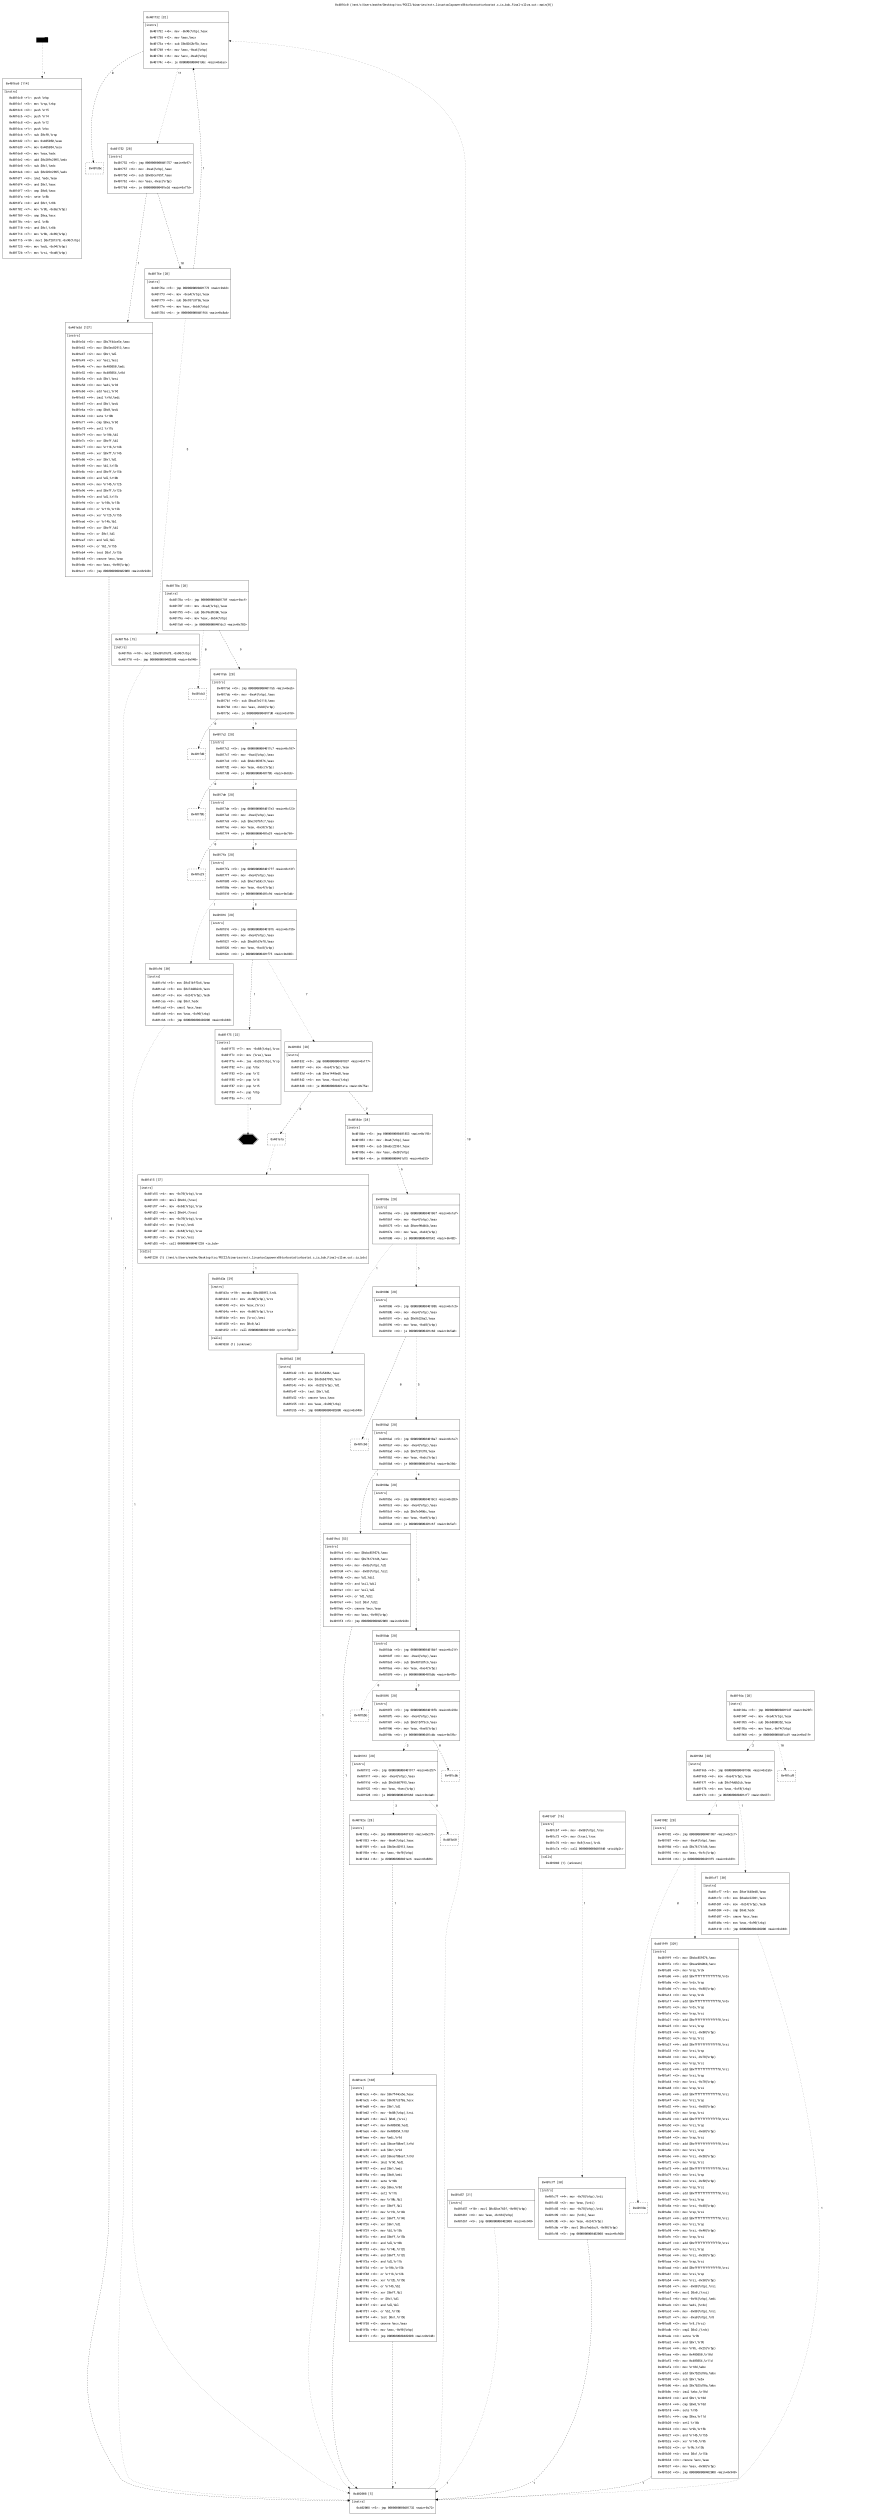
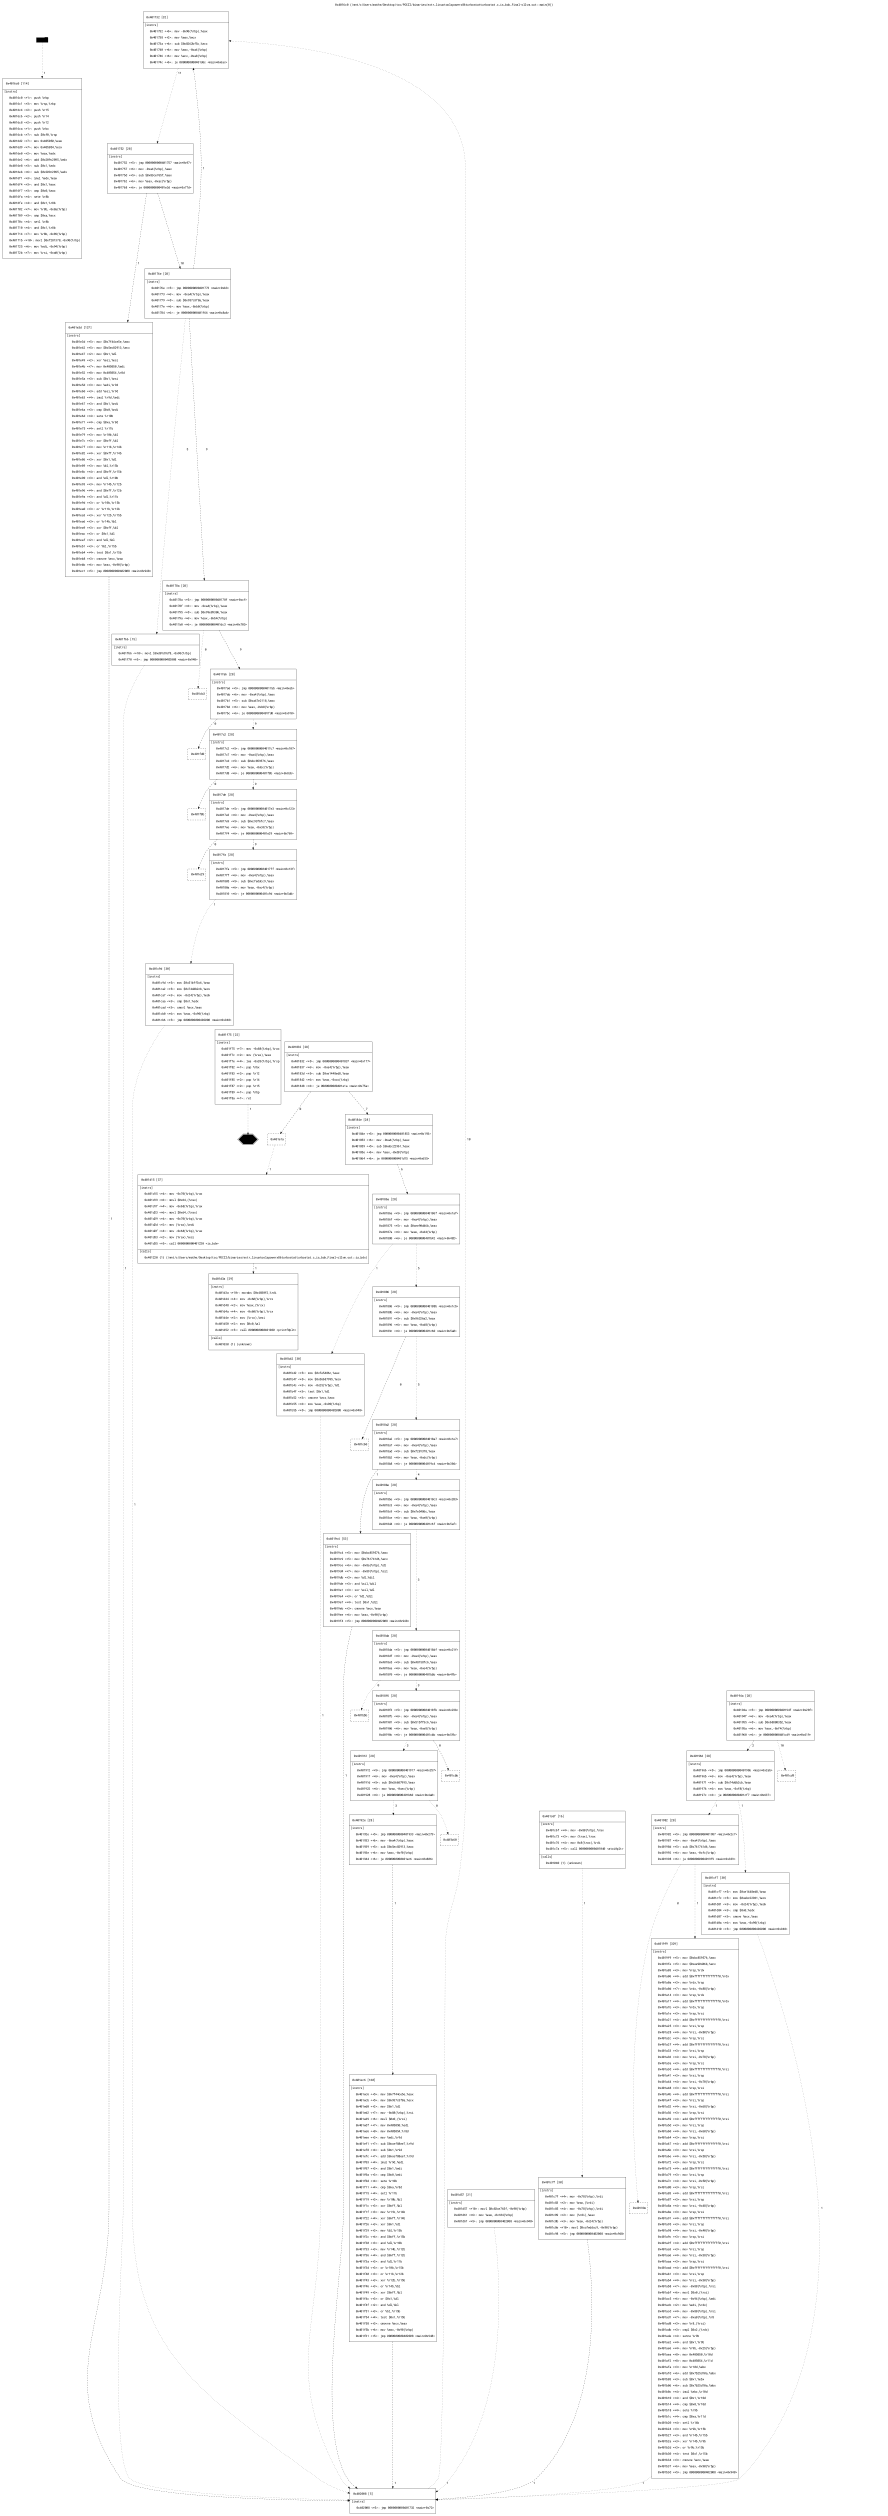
node "0x401d6c": removed
edge "0x40176e [28]" -> "0x40178a [28]": added, label "9"
node "0x401816 [28]": removed
edge "0x4019f9 [329]" -> "0x402008 [5]": style dashed -> dotted
